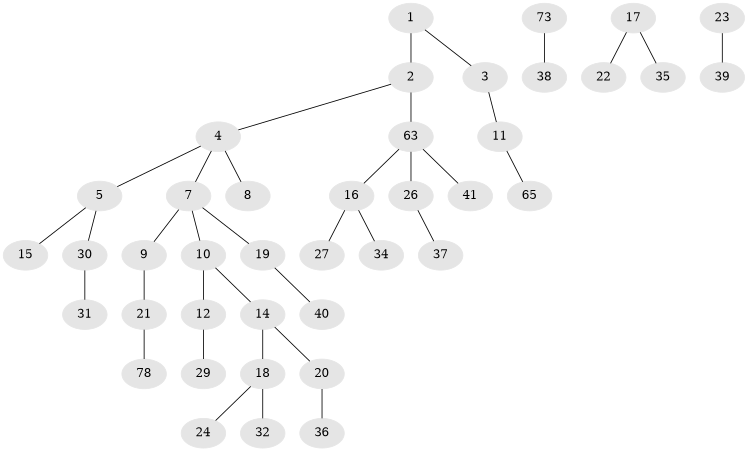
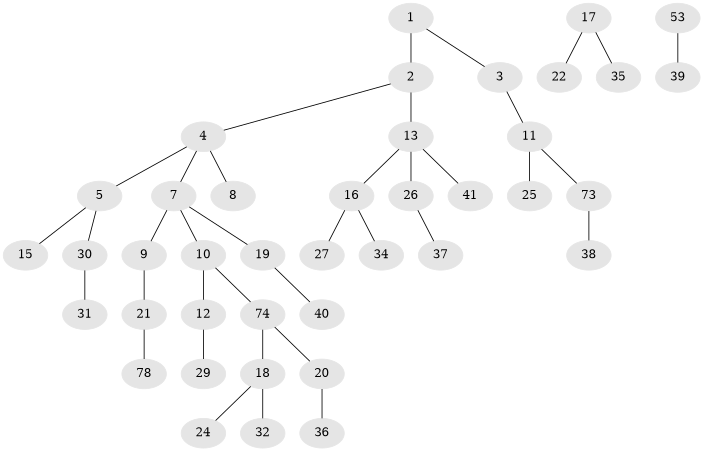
node "23": label "23" -> "53"
node "63": label "63" -> "13"
edge "11" -- "73": added
node "65": label "65" -> "25"
node "14": label "14" -> "74"
